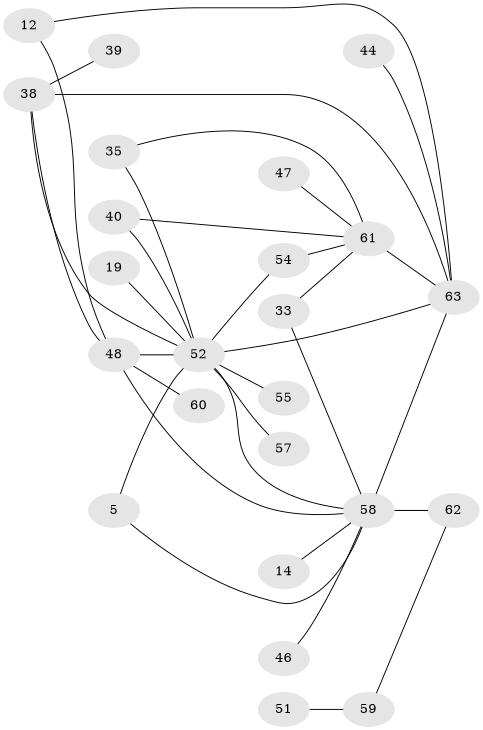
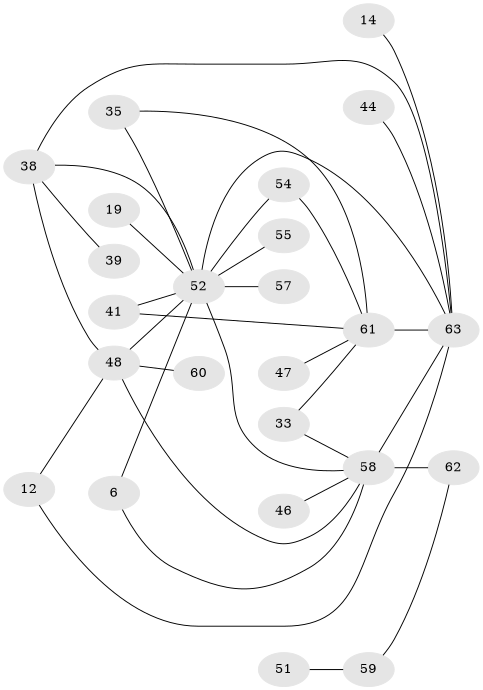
node "40": label "40" -> "41"
node "5": label "5" -> "6"
edge "58" -- "14": now "63" -- "14"
